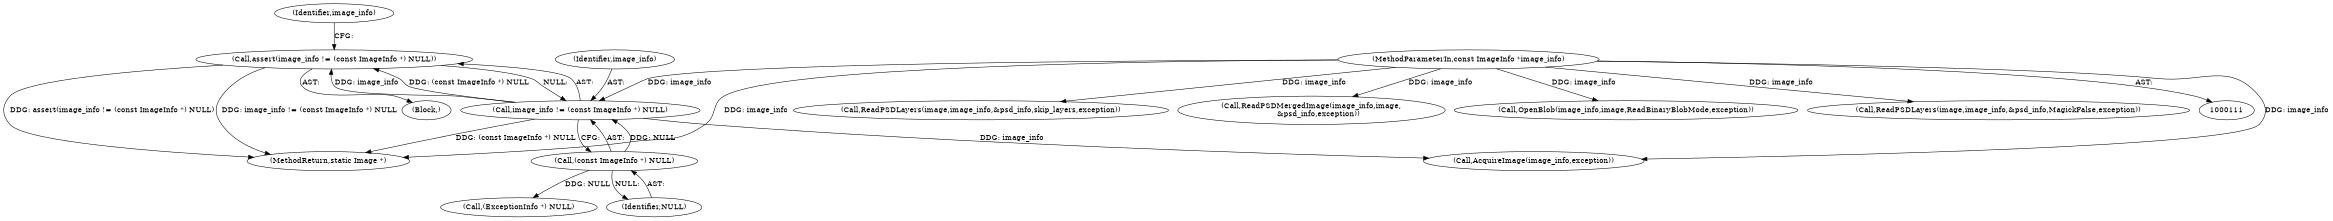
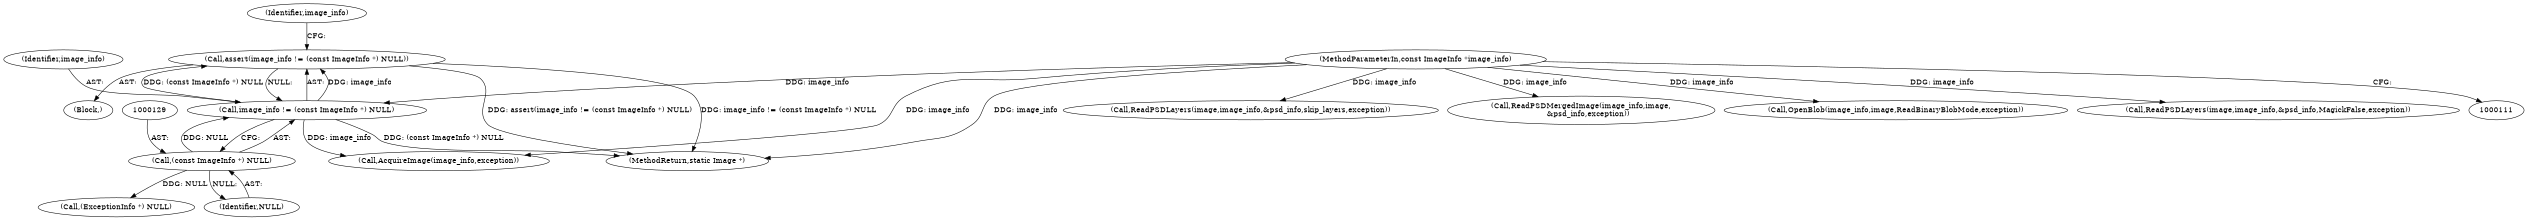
edge "(MethodParameterIn,const ImageInfo *image_info)" -> "1000111": label "AST: " -> "CFG: "
node "1000129": added
